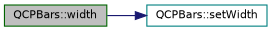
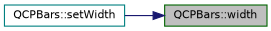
edge "QCPBars::width" -> "QCPBars::setWidth": reversed
